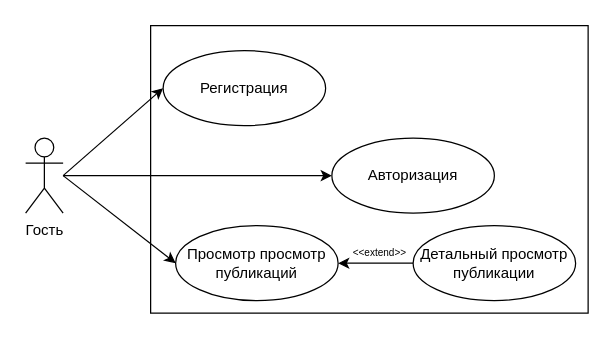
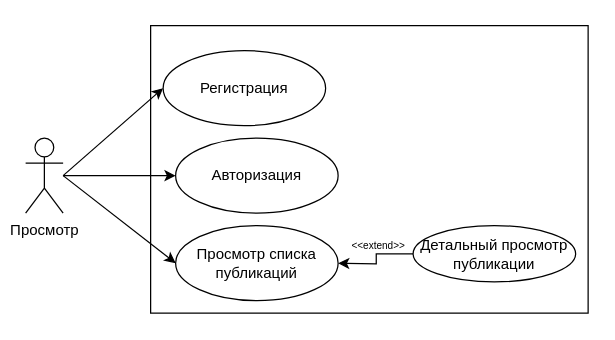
node "Авторизация": moved (413, 176) -> (257, 176)
node "Гость": label "Гость" -> "Просмотр"
node "Просмотр просмотр публикаций": label "Просмотр просмотр публикаций" -> "Просмотр списка публикаций"
node "Детальный просмотр публикации": size 163x75 -> 163x56
